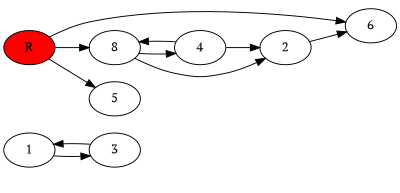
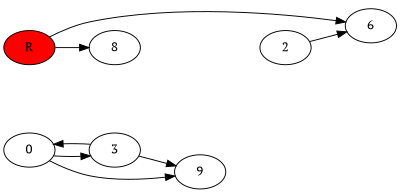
node "4": removed
edge "8" -> "2": removed
node "5": removed
node "1": label "1" -> "0"
node "9": added
